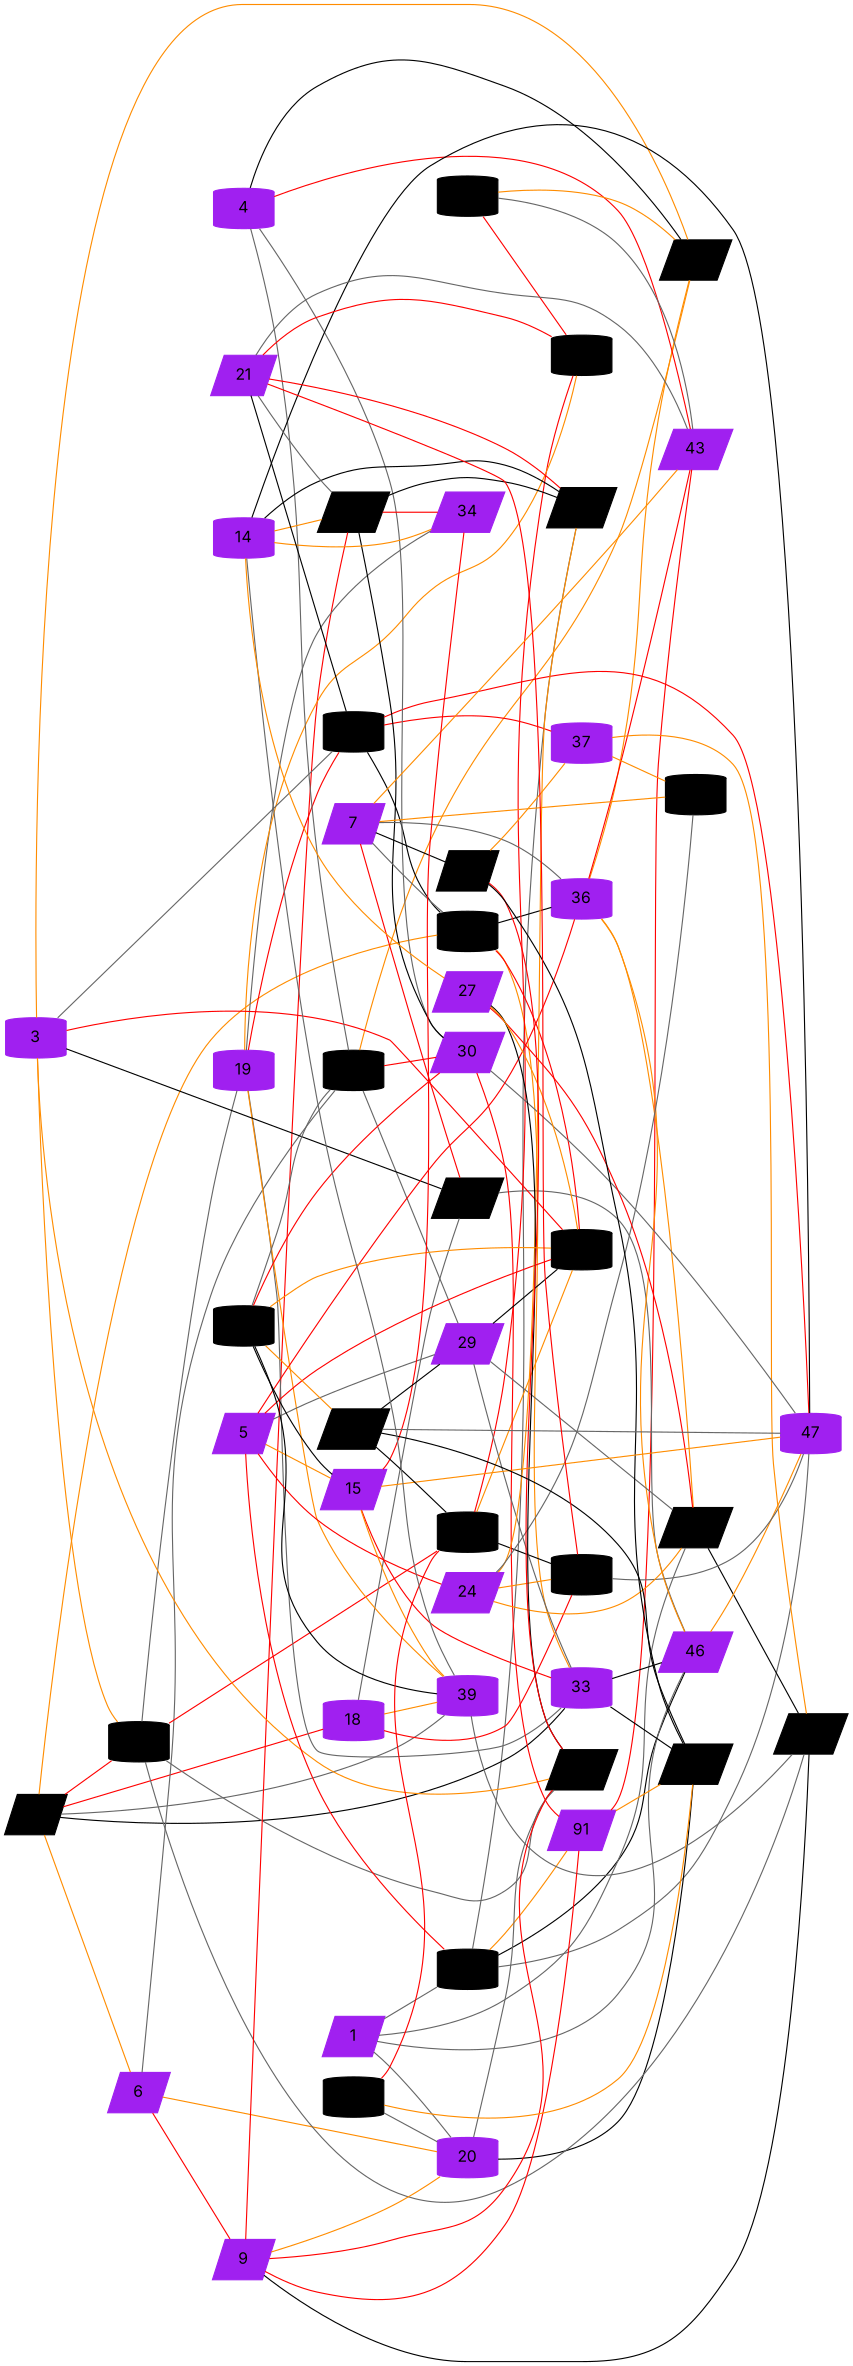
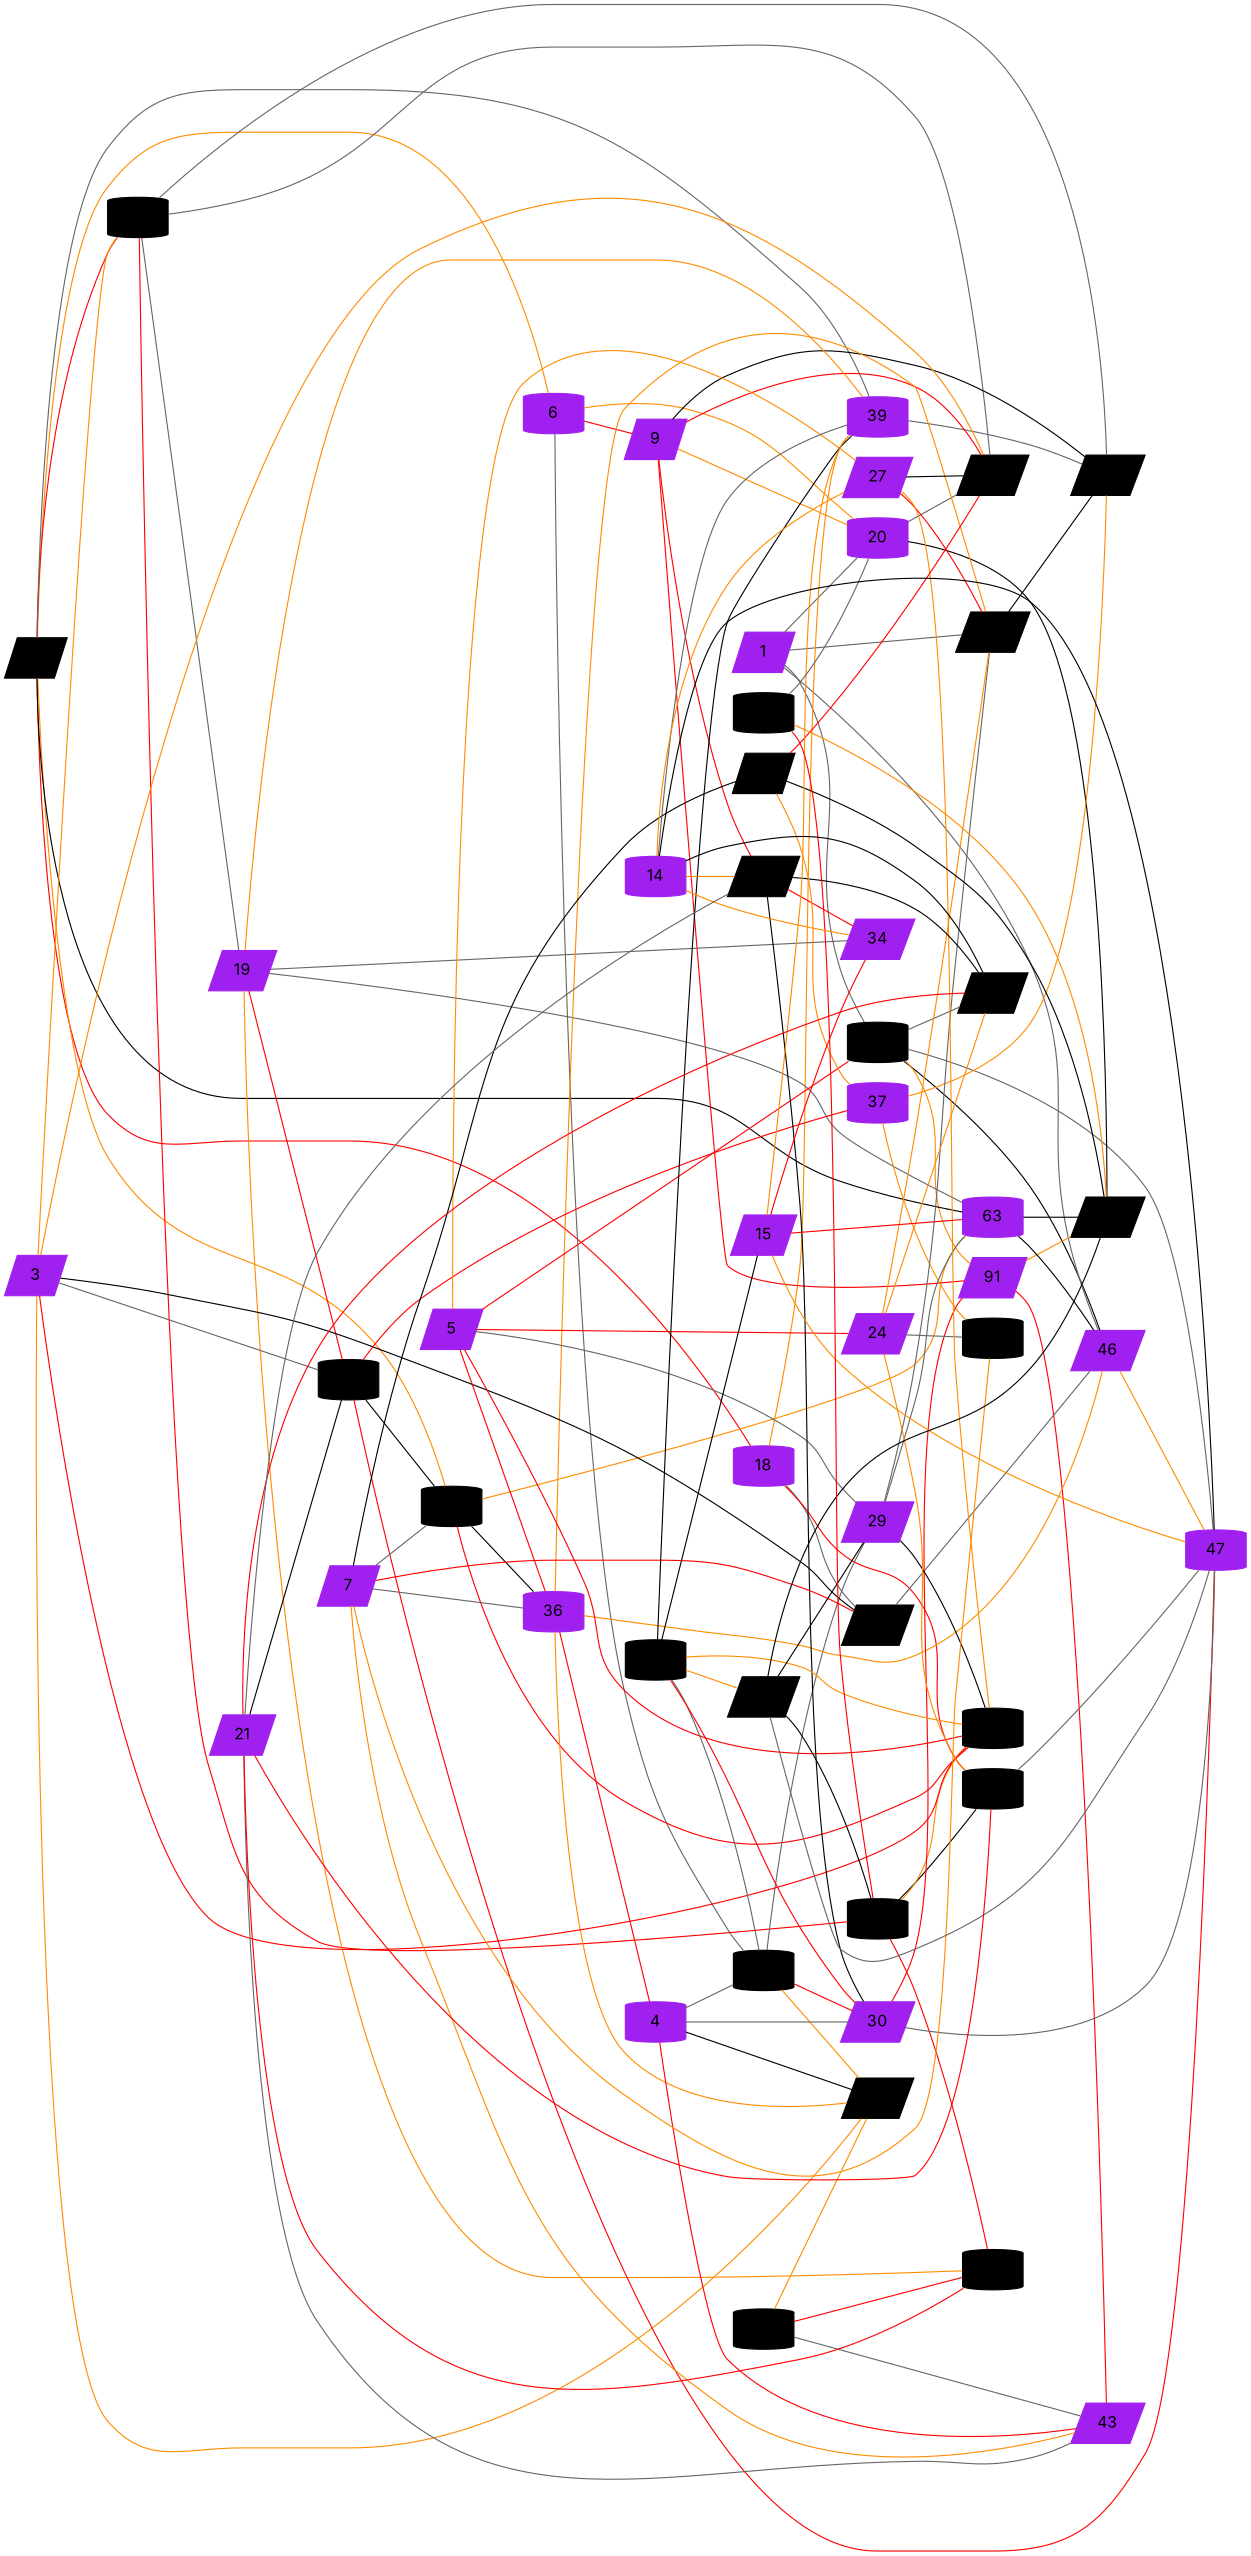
edge "43" -- "36": now "4" -- "36"
node "3": shape cylinder -> parallelogram
node "19": shape cylinder -> parallelogram
edge "5" -- "15": now "5" -- "27"
node "33": label "33" -> "63"
node "6": shape parallelogram -> cylinder
